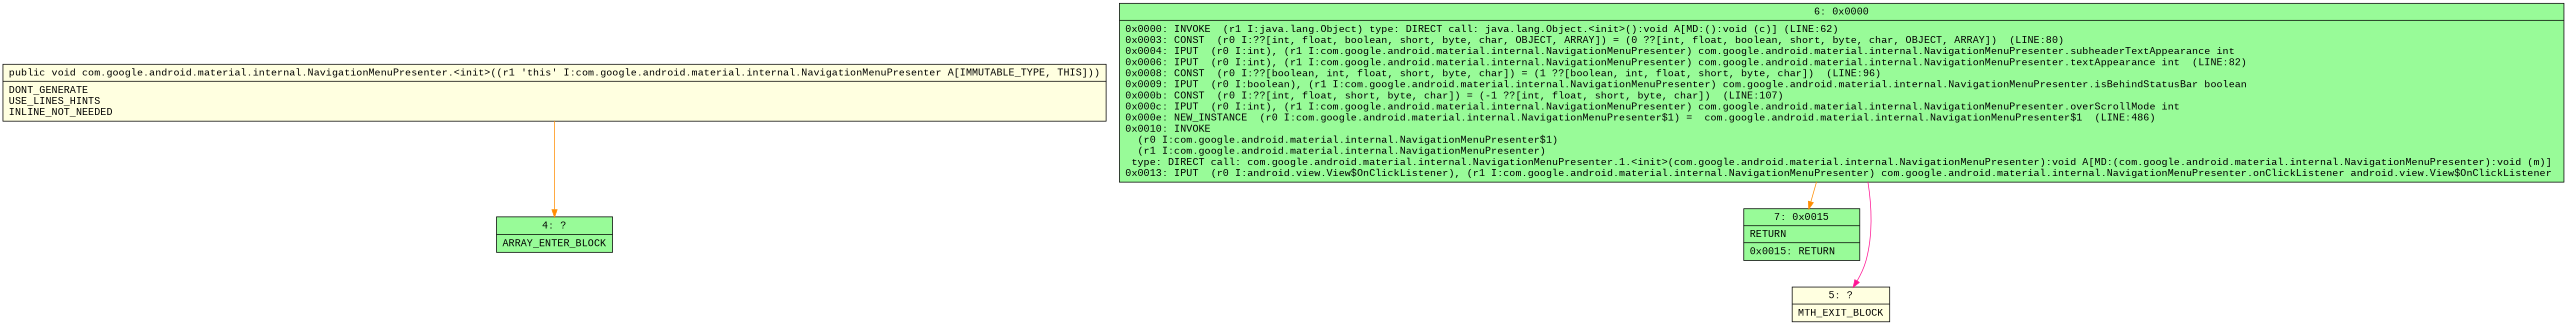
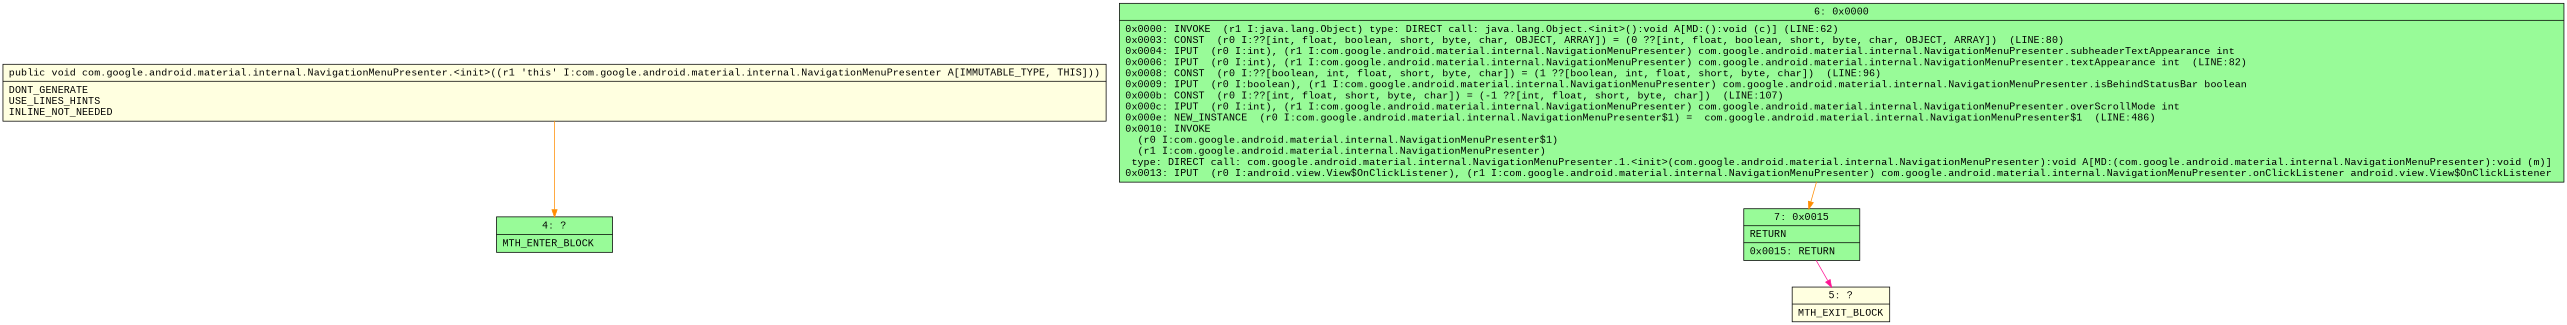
edge "6: 0x0000" -> "5: ?": now "7: 0x0015" -> "5: ?"
node "4: ?": text "ARRAY_ENTER_BLOCK" -> "MTH_ENTER_BLOCK"
